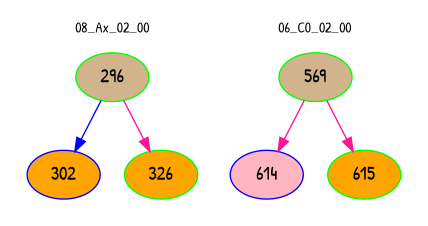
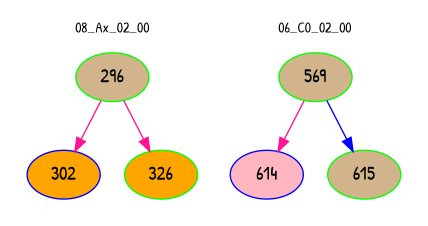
edge "296" -> "302": color blue -> deeppink
edge "569" -> "615": color deeppink -> blue
node "615": fillcolor orange -> tan
